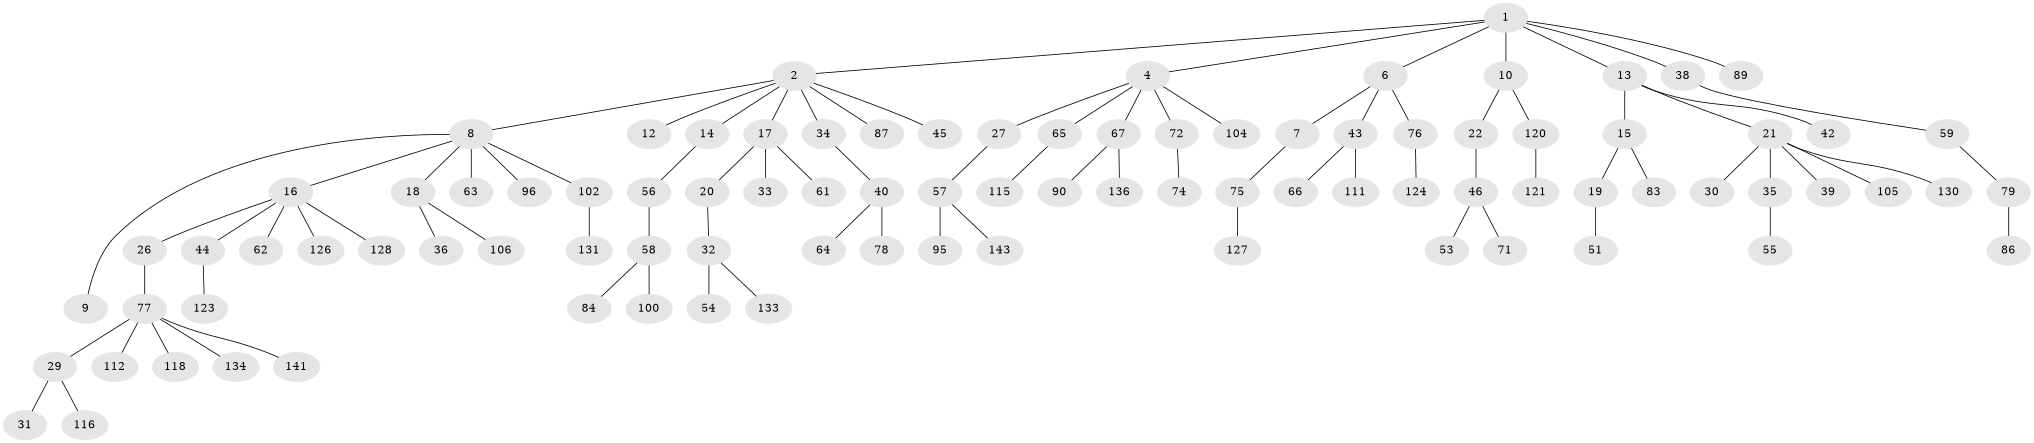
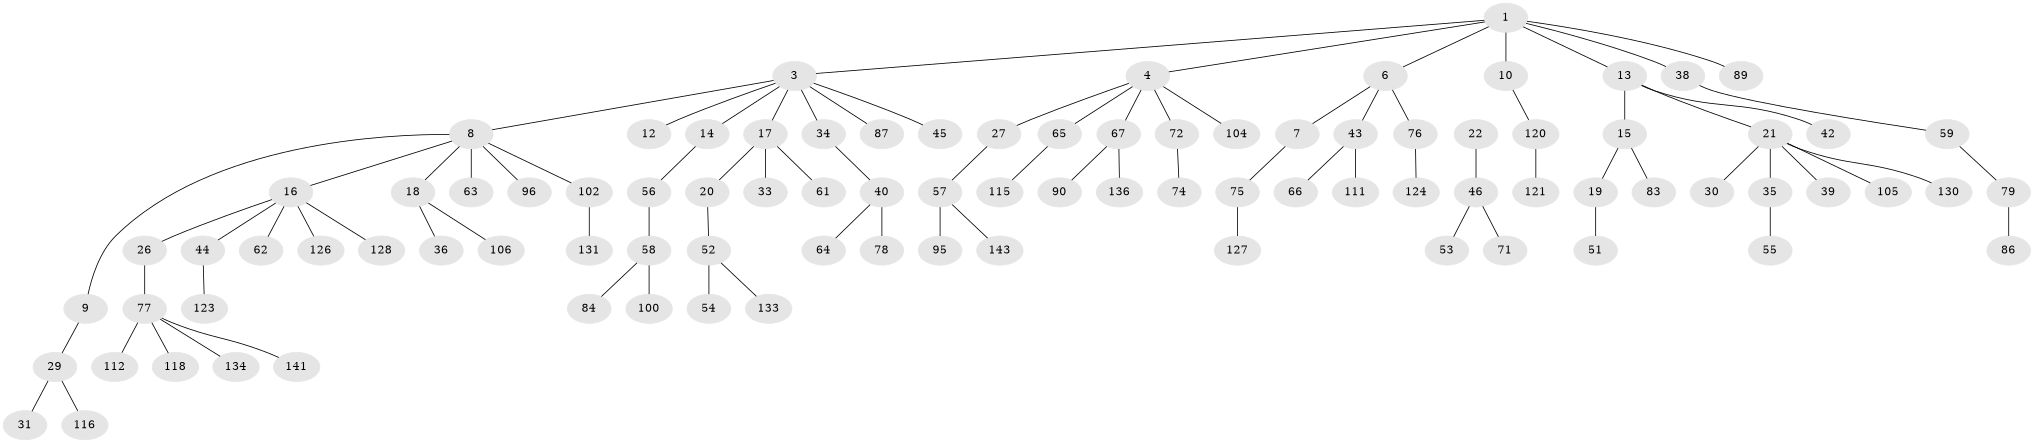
node "2": label "2" -> "3"
edge "10" -- "22": removed
node "32": label "32" -> "52"
edge "77" -- "29": now "9" -- "29"
